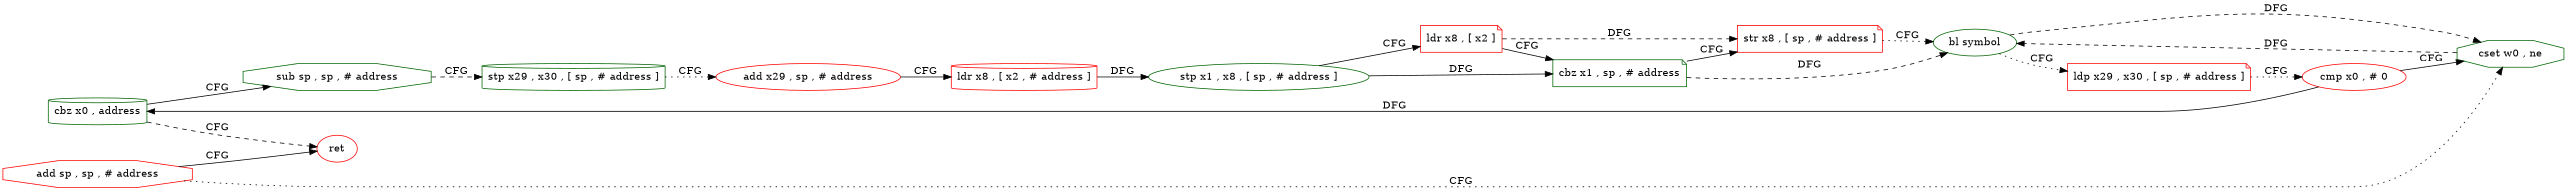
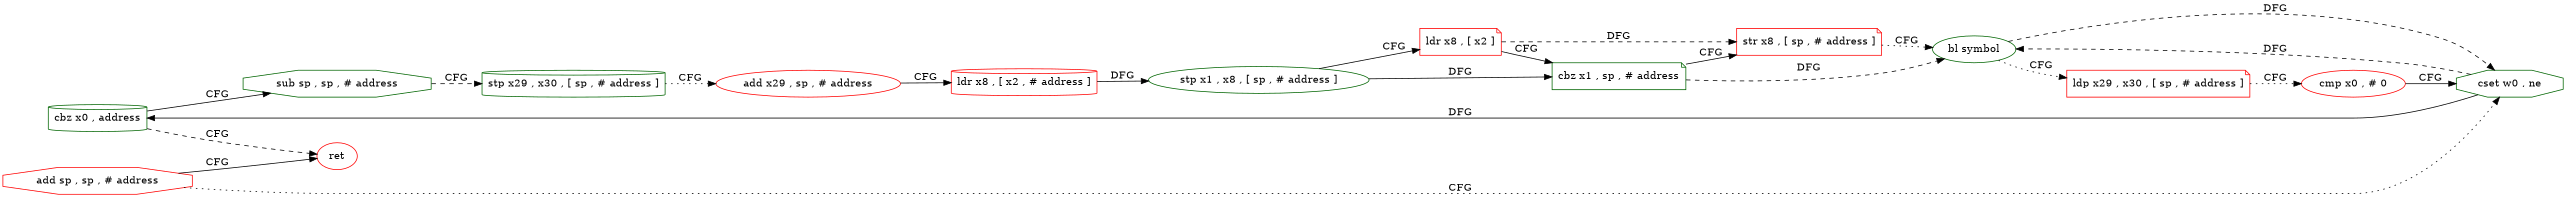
edge "cmp x0 , # 0" -> "cbz x0 , address": now "cset w0 , ne" -> "cbz x0 , address"
